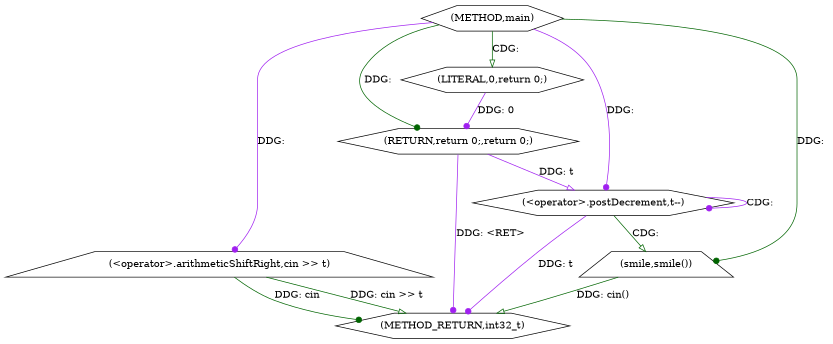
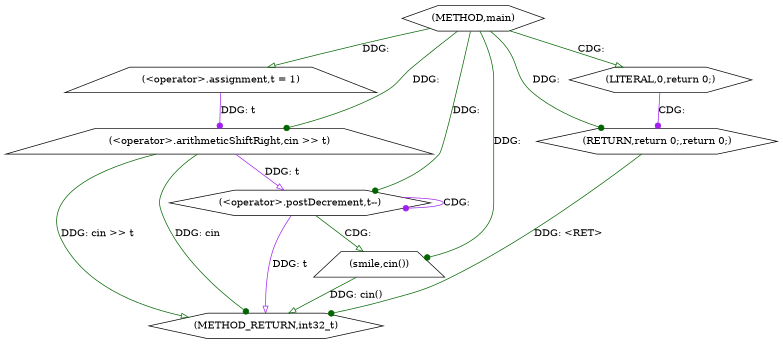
edge "(METHOD,main)" -> "(<operator>.arithmeticShiftRight,cin >> t)": color purple -> darkgreen
node "(<operator>.assignment,t = 1)": added
edge "(METHOD,main)" -> "(<operator>.postDecrement,t--)": color purple -> darkgreen
edge "(LITERAL,0,return 0;)" -> "(RETURN,return 0;,return 0;)": label "DDG: 0" -> "CDG: "
edge "(RETURN,return 0;,return 0;)" -> "(<operator>.postDecrement,t--)": now "(<operator>.arithmeticShiftRight,cin >> t)" -> "(<operator>.postDecrement,t--)"
edge "(RETURN,return 0;,return 0;)" -> "(METHOD_RETURN,int32_t)": color purple -> darkgreen
edge "(<operator>.postDecrement,t--)" -> "(METHOD_RETURN,int32_t)": arrowhead dot -> onormal
node "(smile,smile())": label "(smile,smile())" -> "(smile,cin())"
